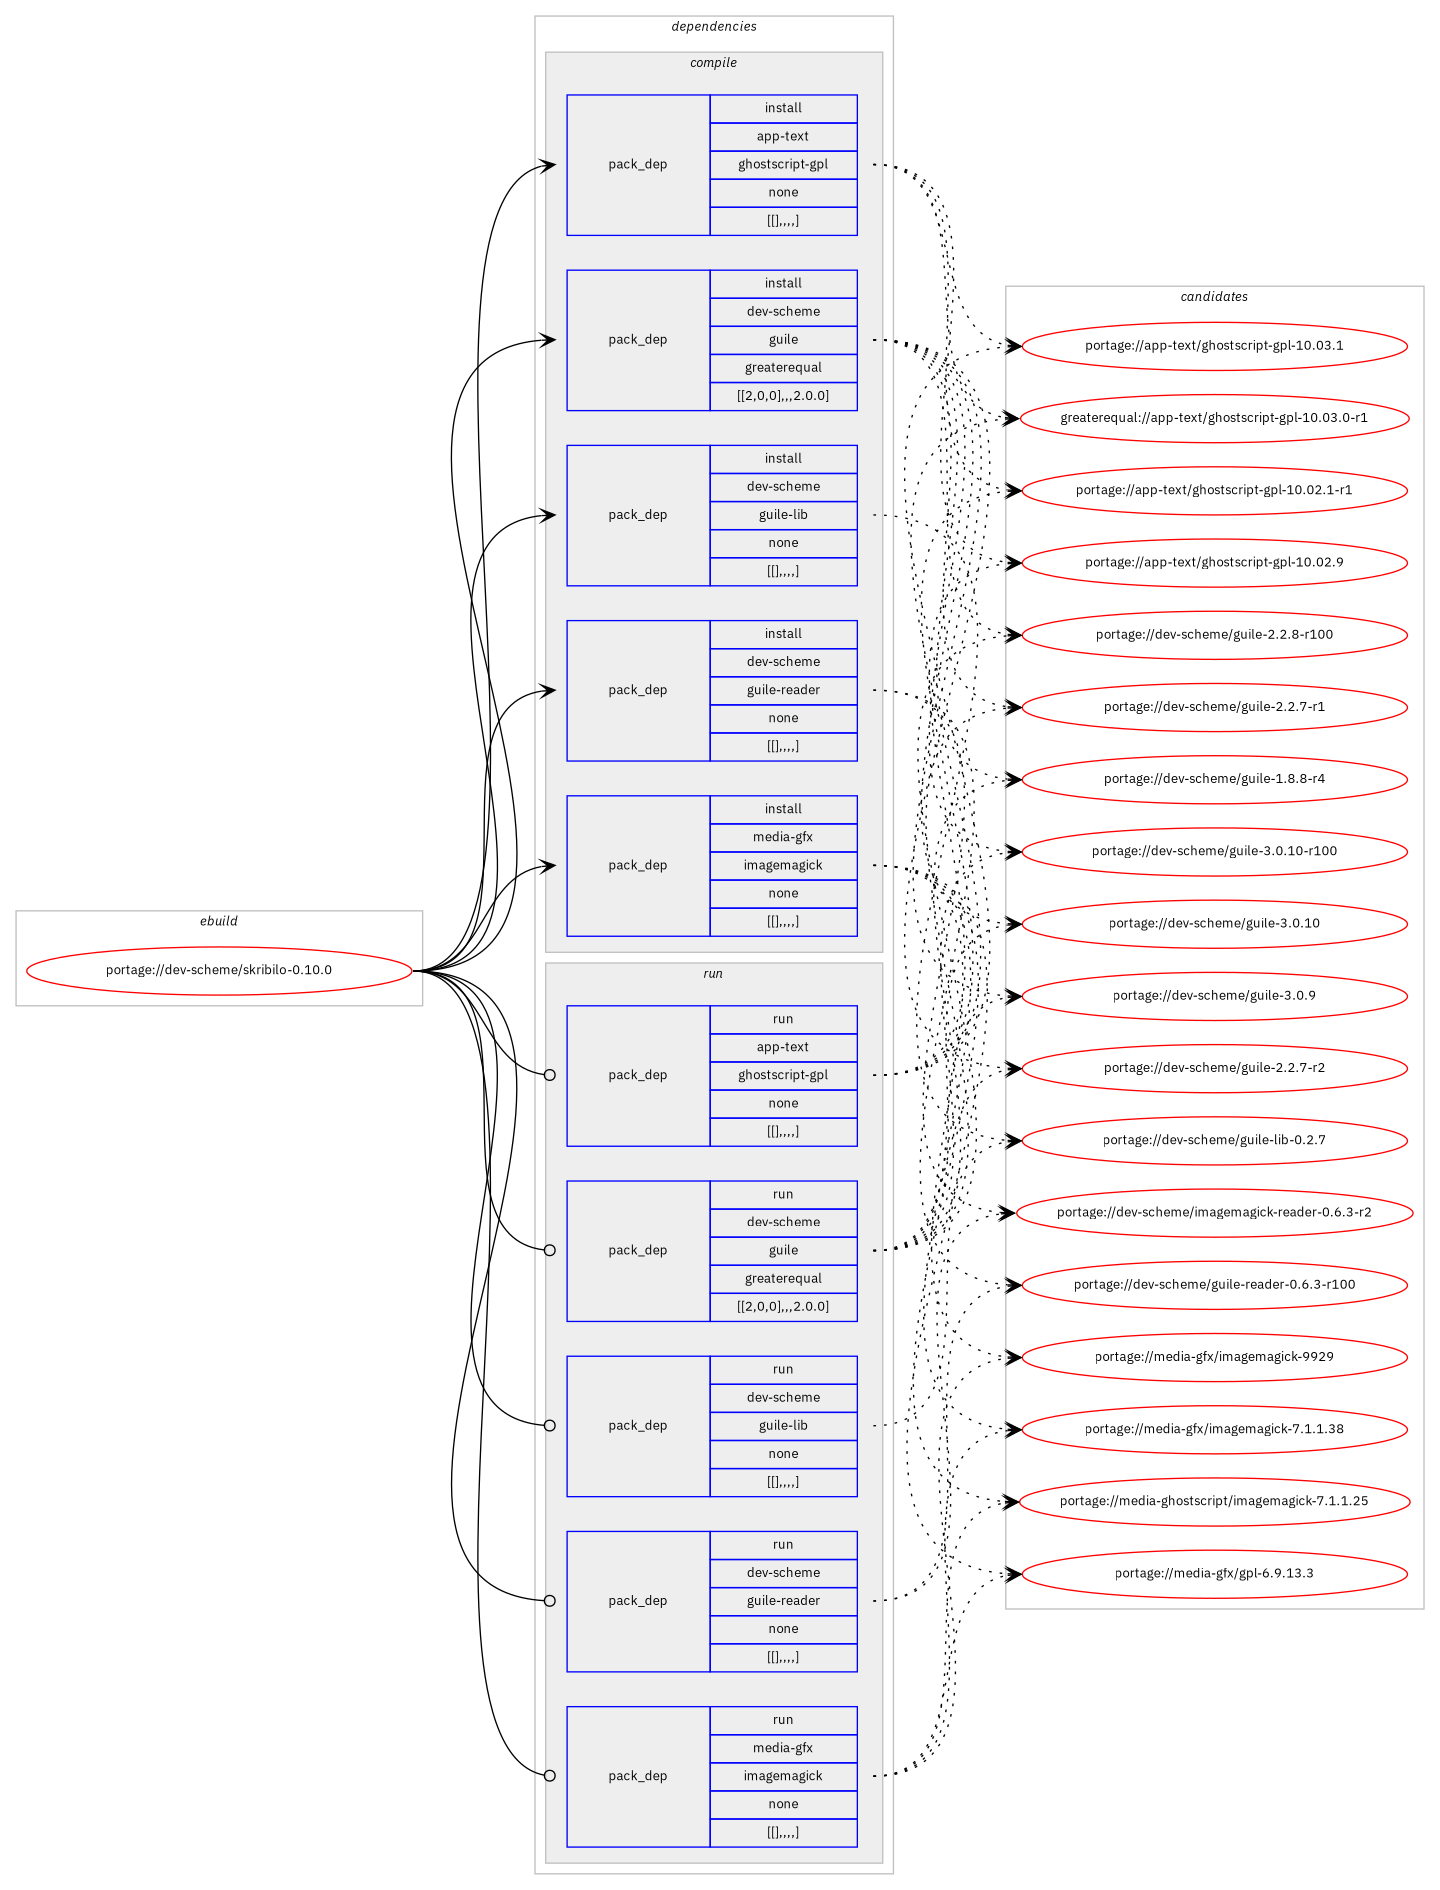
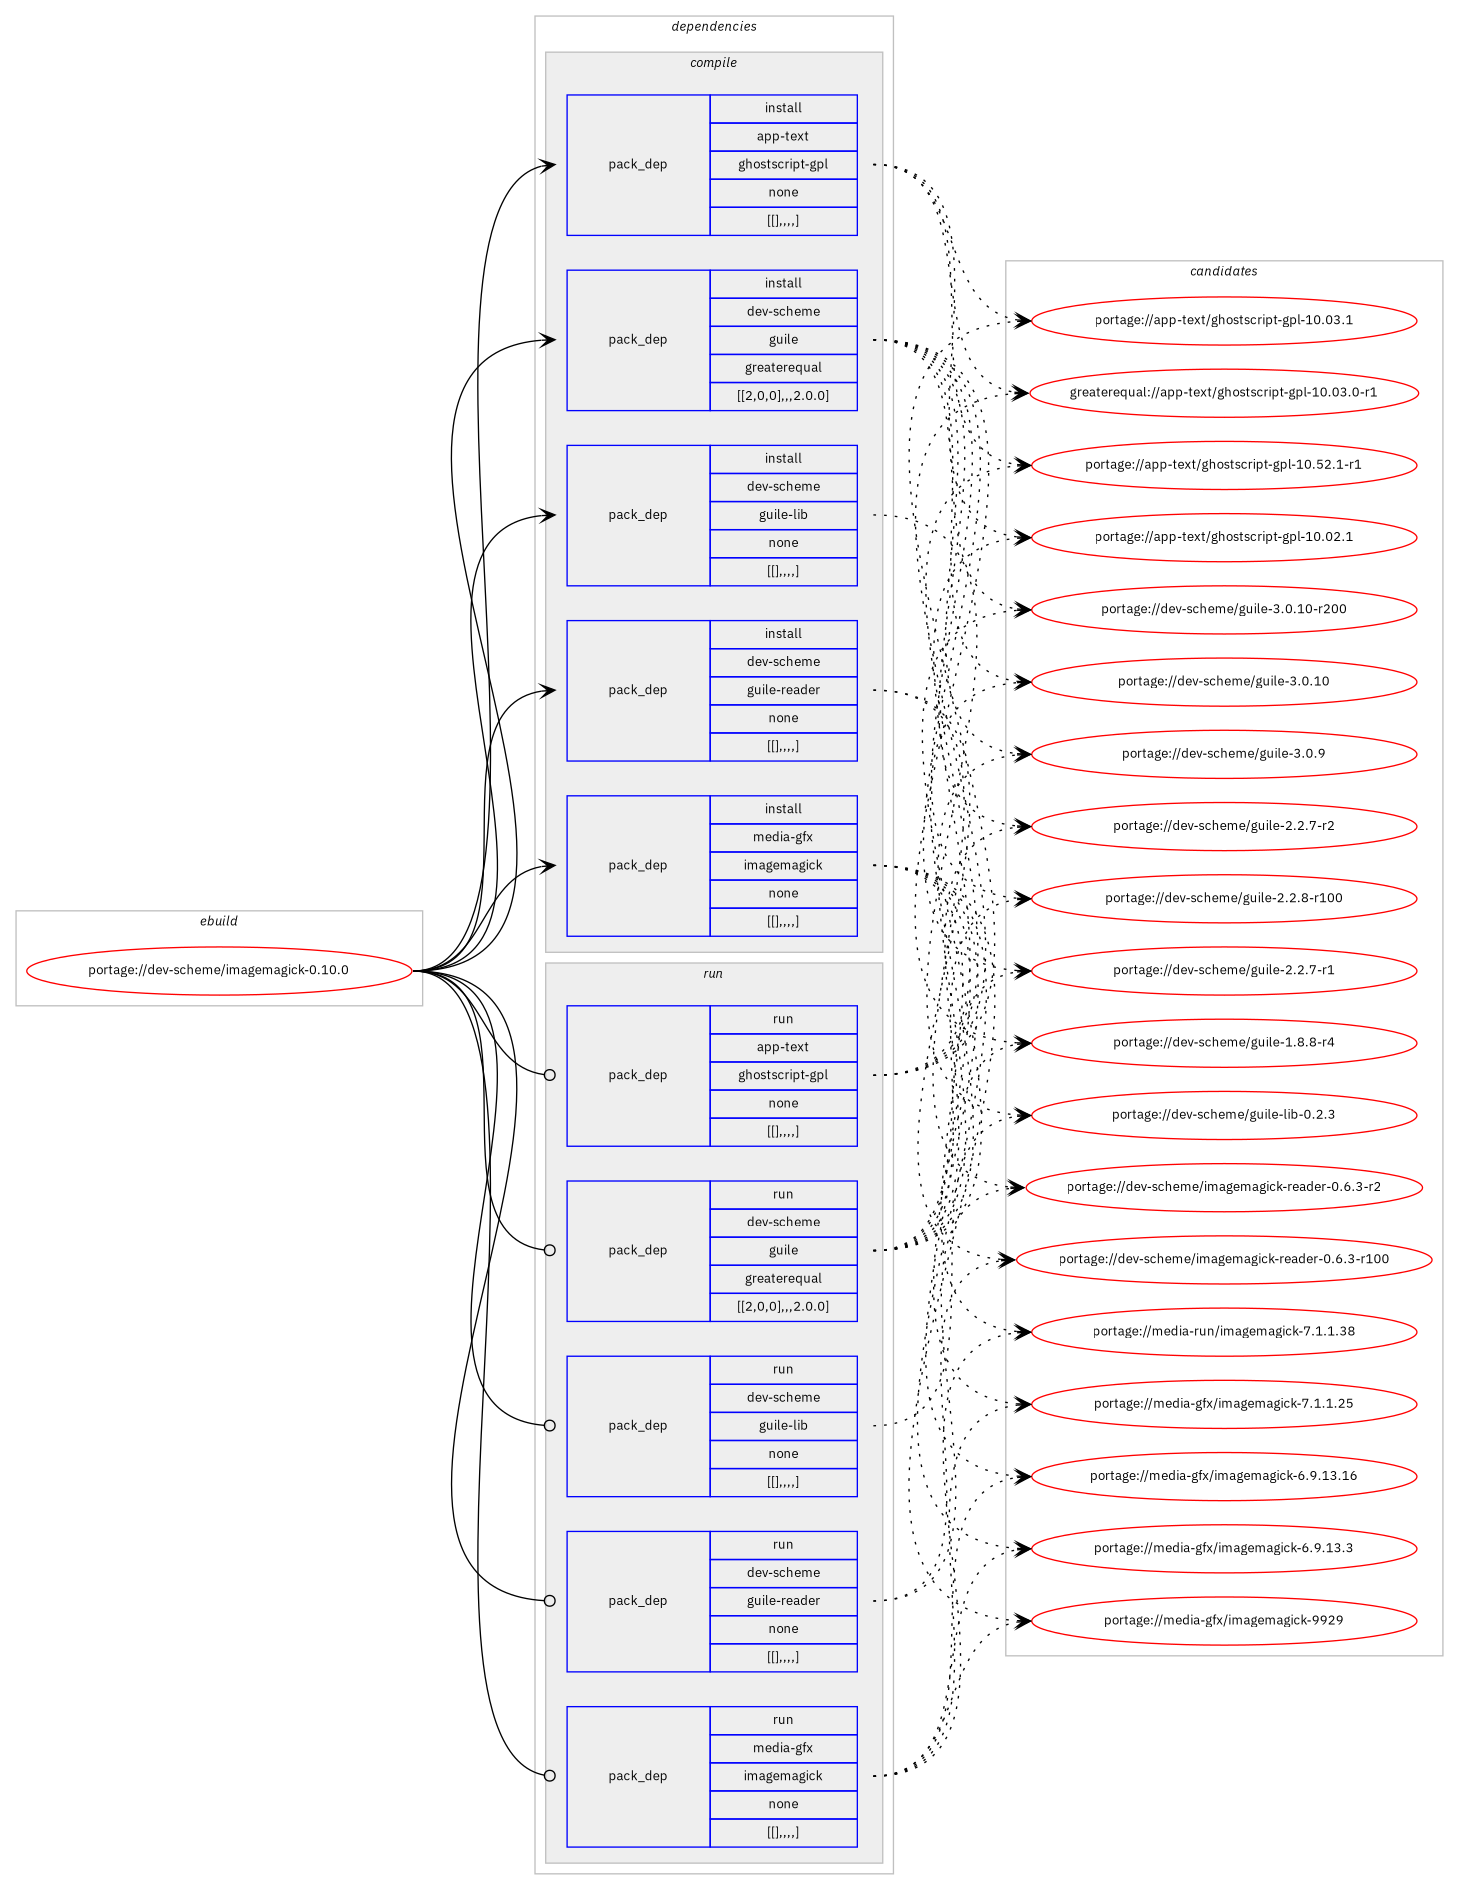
node "portage://app-text/ghostscript-gpl-10.02.1-r1": label "portage://app-text/ghostscript-gpl-10.02.1-r1" -> "portage://app-text/ghostscript-gpl-10.52.1-r1"
node "portage://app-text/ghostscript-gpl-10.02.9": label "portage://app-text/ghostscript-gpl-10.02.9" -> "portage://app-text/ghostscript-gpl-10.02.1"
node "portage://dev-scheme/guile-3.0.10-r100": label "portage://dev-scheme/guile-3.0.10-r100" -> "portage://dev-scheme/guile-3.0.10-r200"
node "portage://dev-scheme/skribilo-0.10.0": label "portage://dev-scheme/skribilo-0.10.0" -> "portage://dev-scheme/imagemagick-0.10.0"
node "portage://dev-scheme/guile-lib-0.2.7": label "portage://dev-scheme/guile-lib-0.2.7" -> "portage://dev-scheme/guile-lib-0.2.3"
node "portage://dev-scheme/guile-reader-0.6.3-r100": label "portage://dev-scheme/guile-reader-0.6.3-r100" -> "portage://dev-scheme/imagemagick-reader-0.6.3-r100"
node "portage://media-gfx/imagemagick-7.1.1.38": label "portage://media-gfx/imagemagick-7.1.1.38" -> "portage://media-run/imagemagick-7.1.1.38"
node "portage://media-gfx/imagemagick-6.9.13.16": added
node "portage://media-ghostscript/imagemagick-7.1.1.25": label "portage://media-ghostscript/imagemagick-7.1.1.25" -> "portage://media-gfx/imagemagick-7.1.1.25"
node "portage://media-gfx/gpl-6.9.13.3": label "portage://media-gfx/gpl-6.9.13.3" -> "portage://media-gfx/imagemagick-6.9.13.3"
